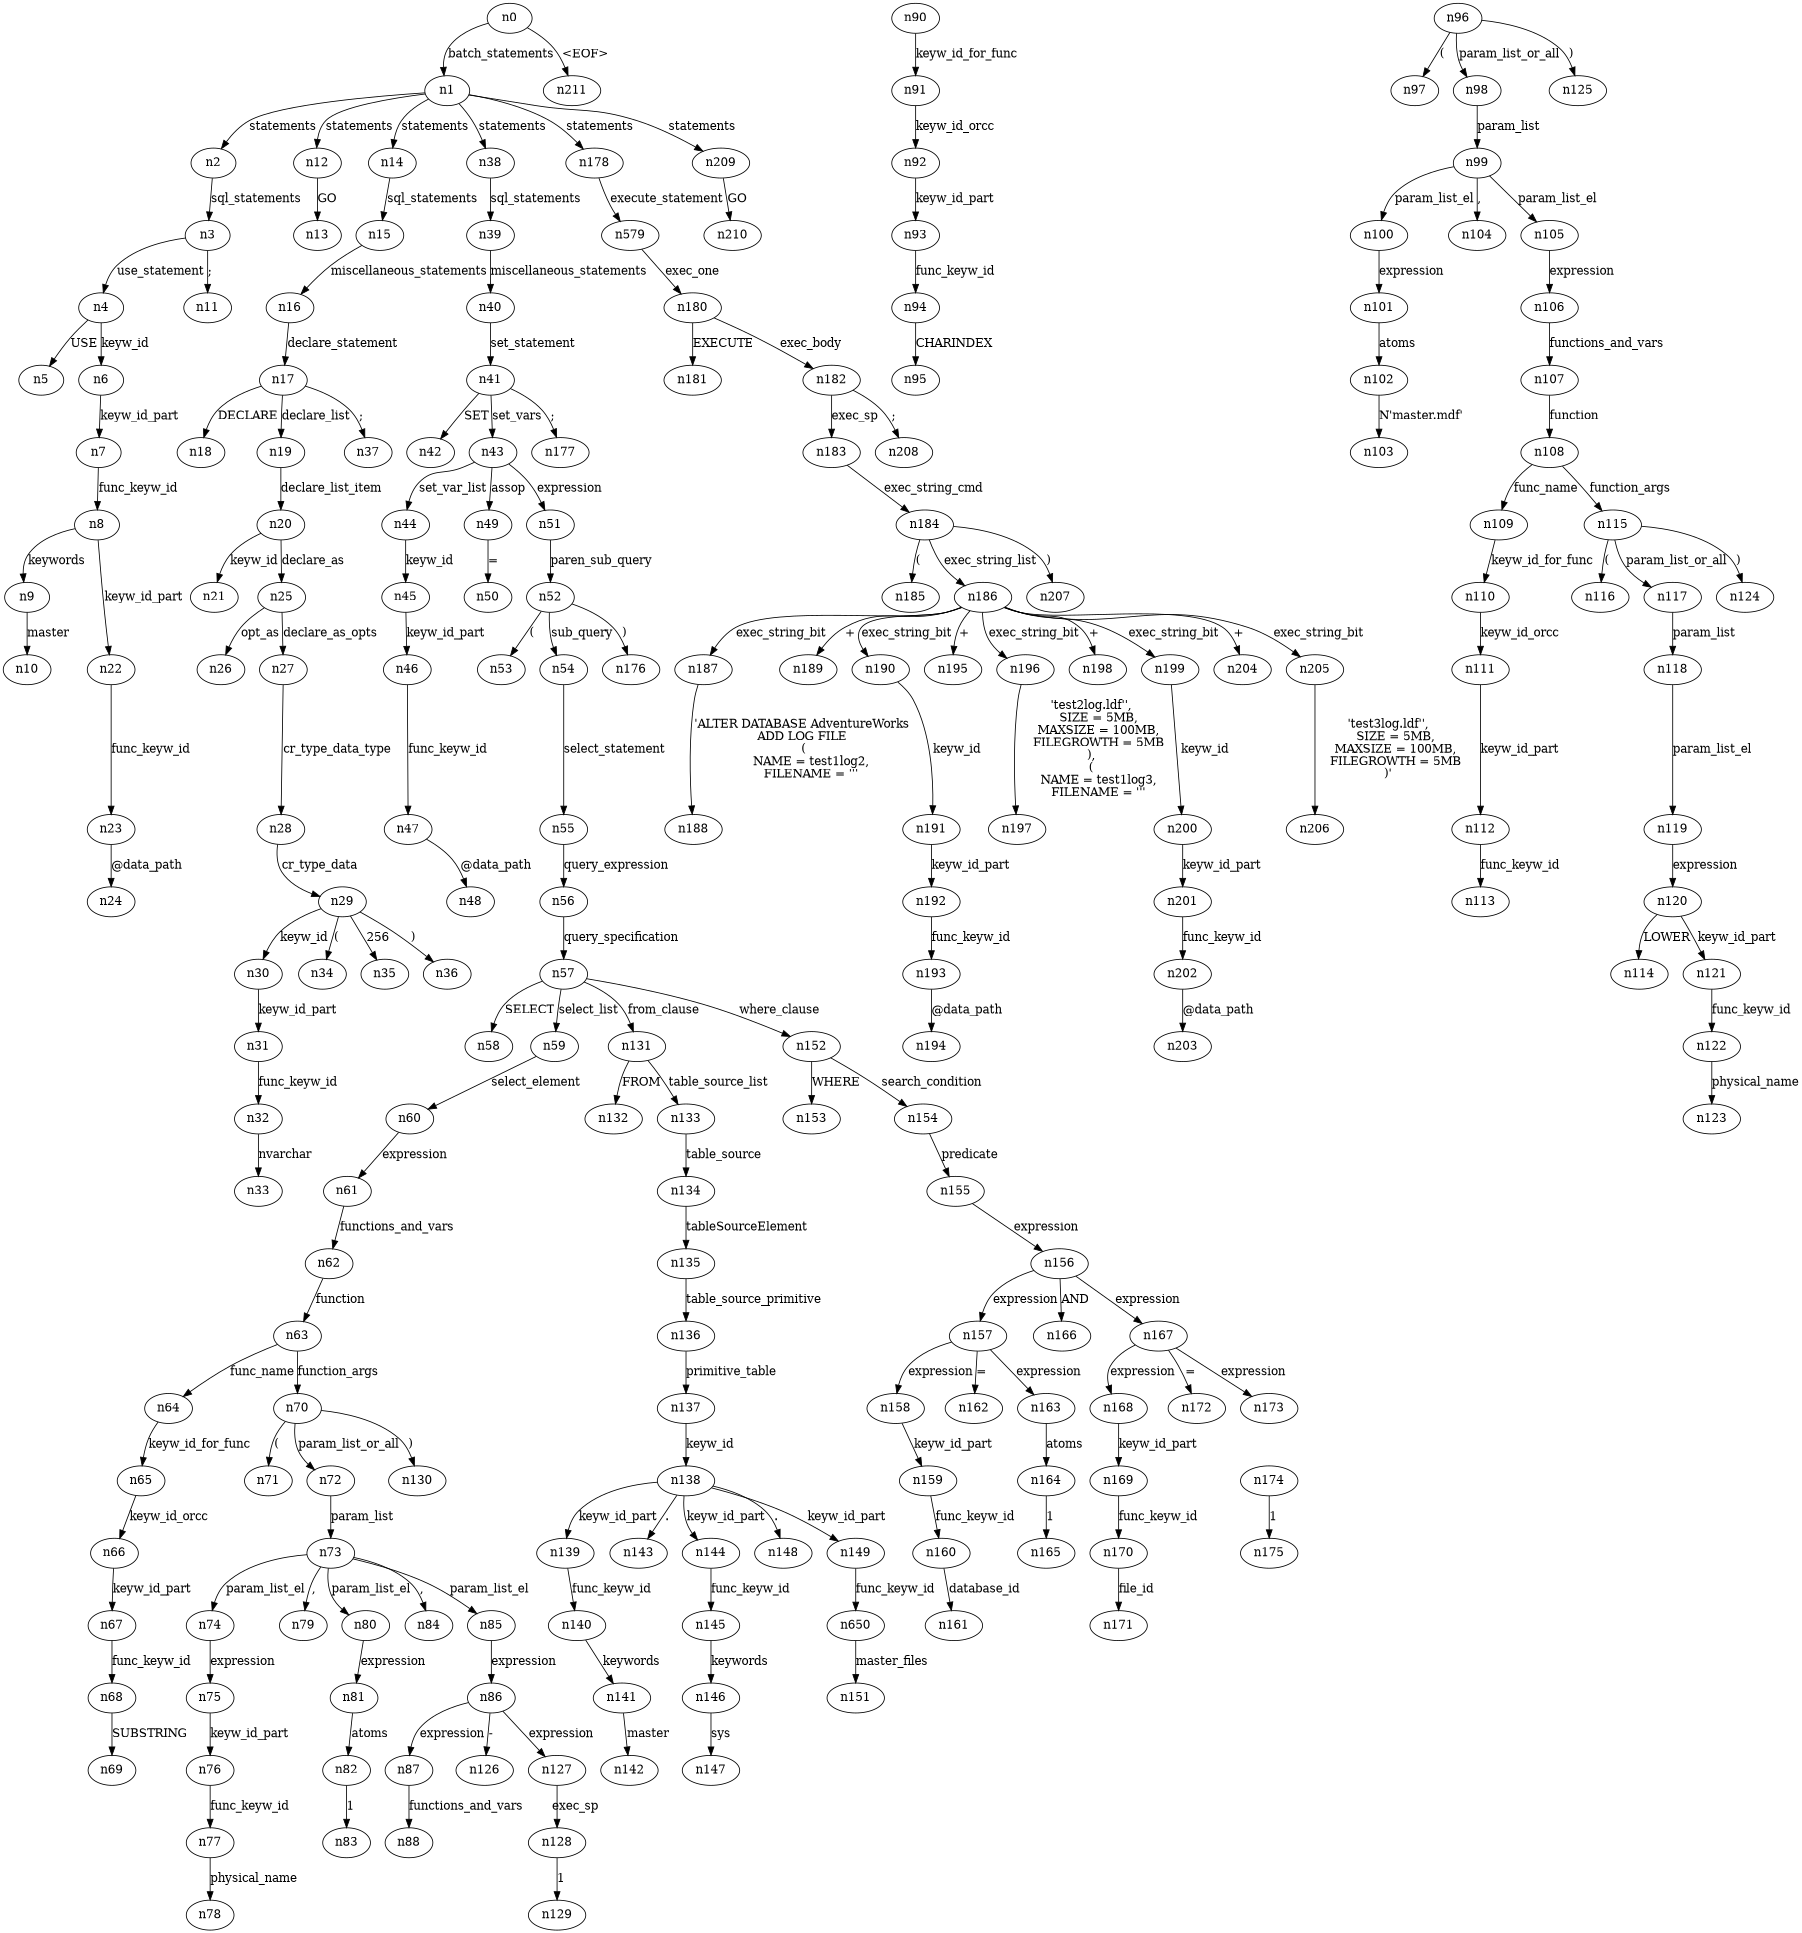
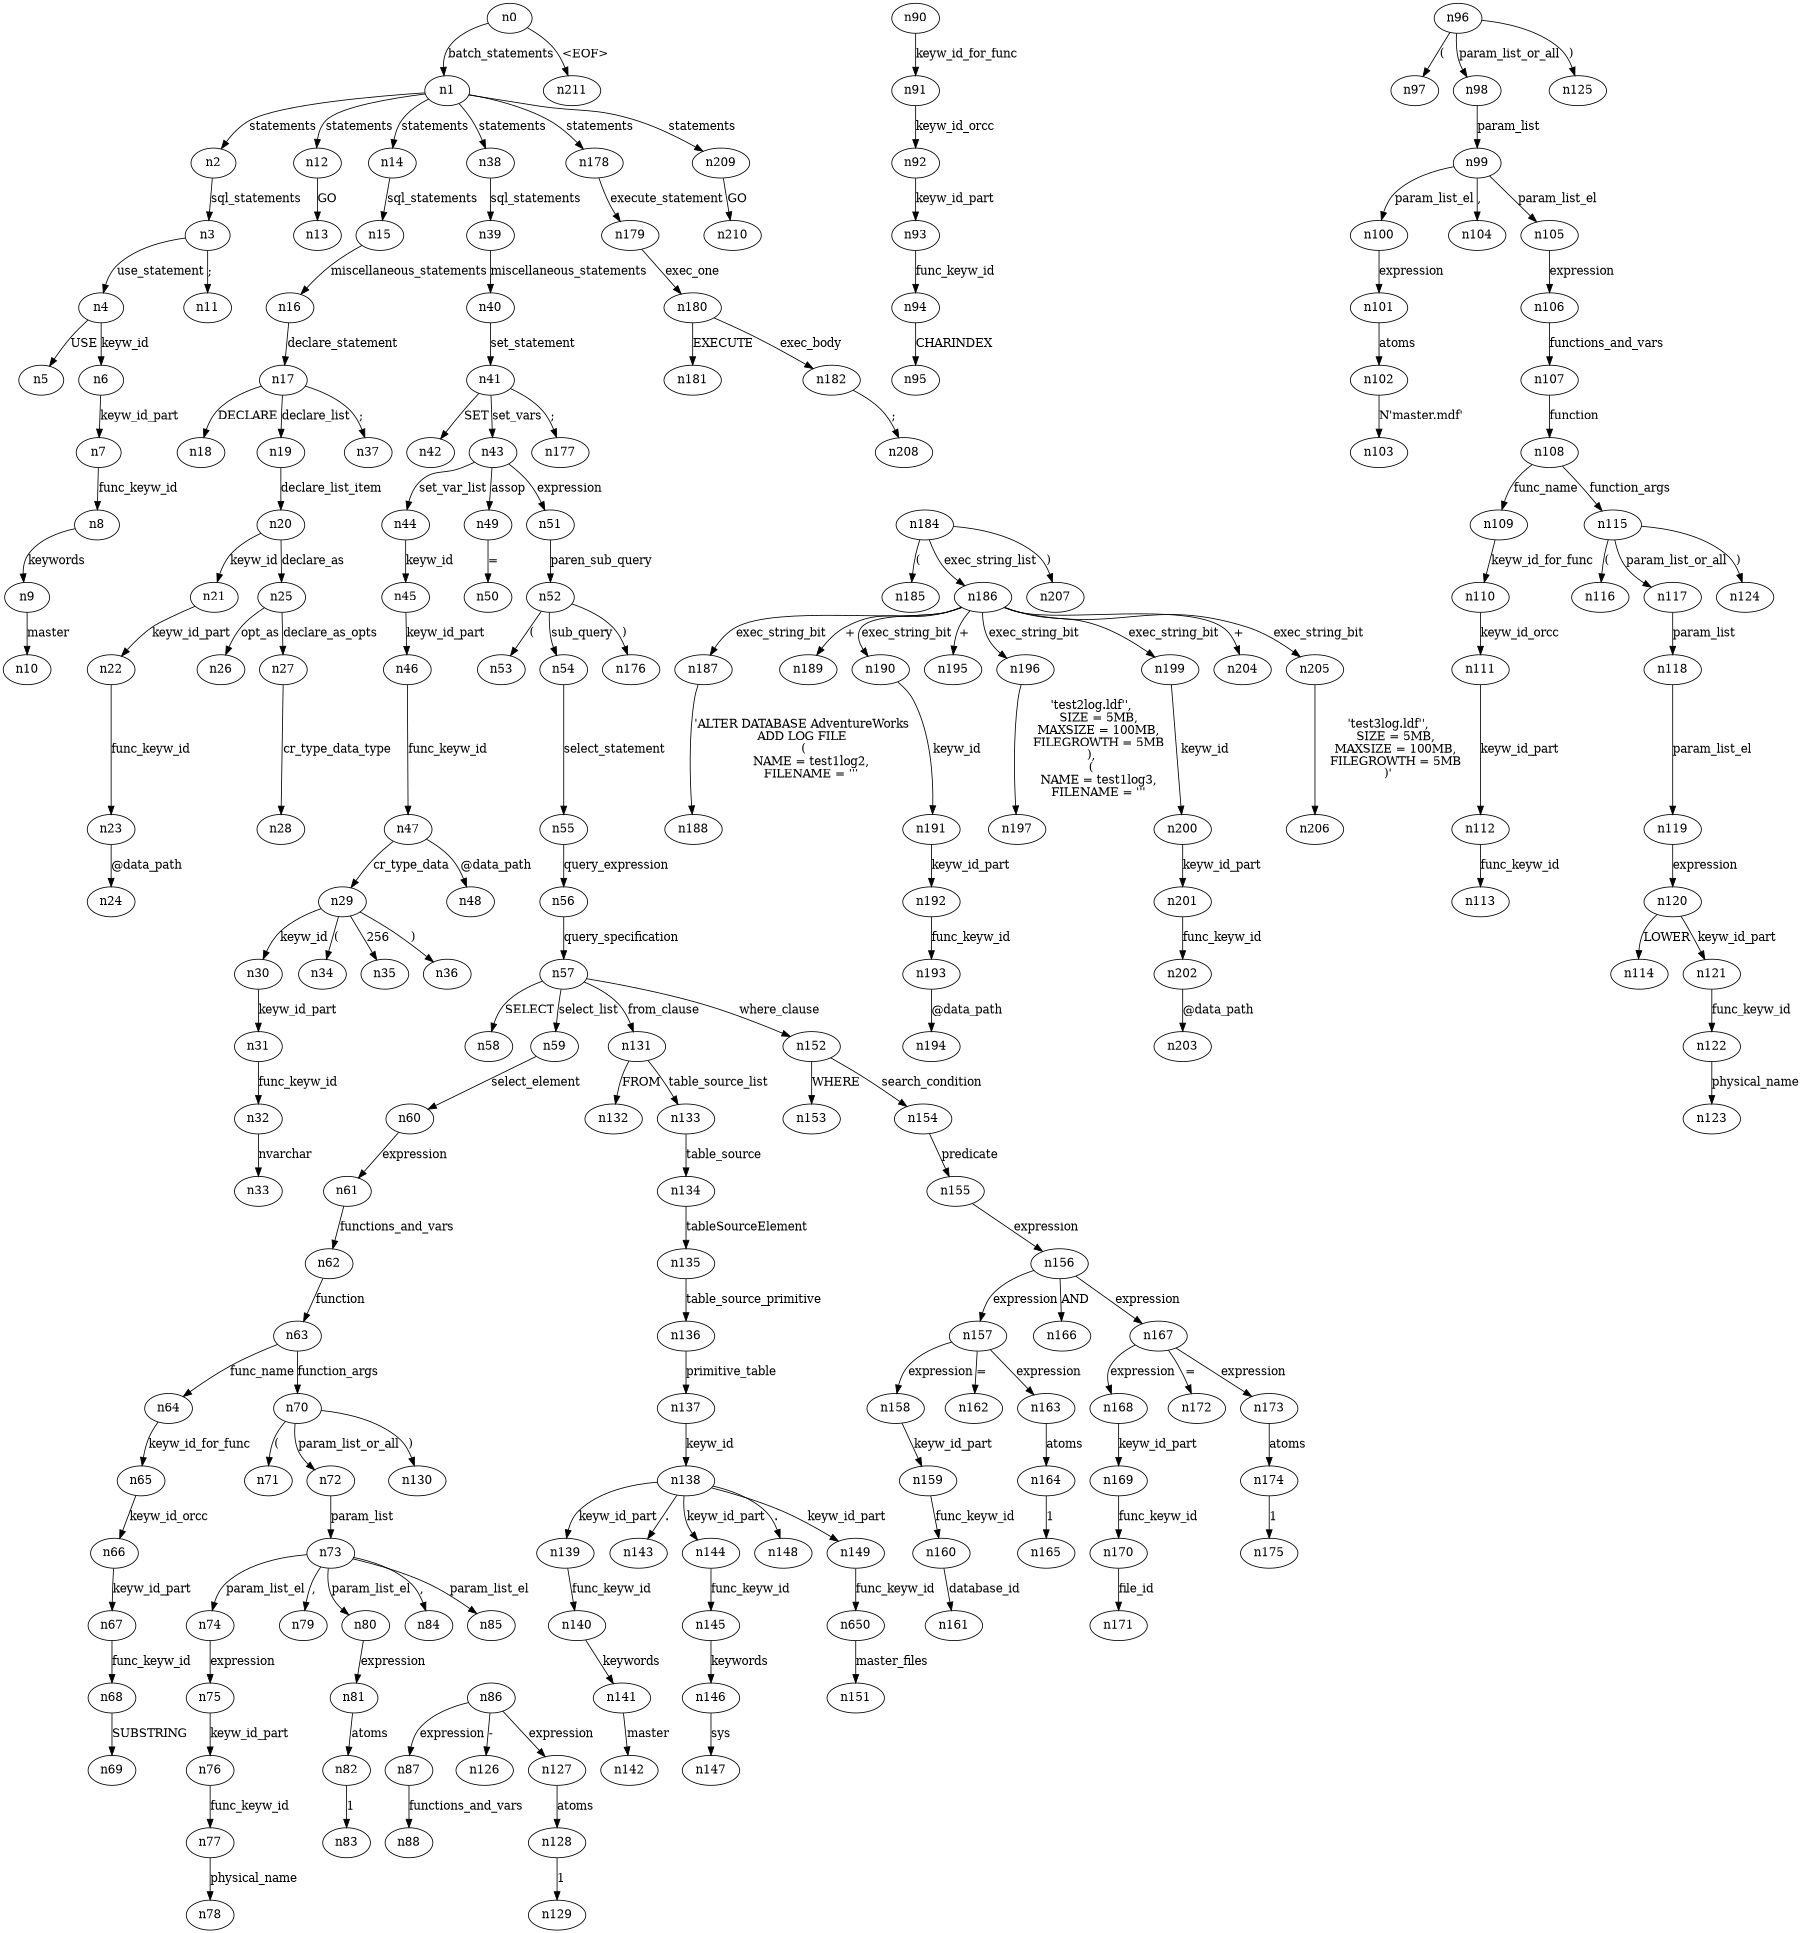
node "n579": label "n579" -> "n179"
node "n183": removed
edge "n8" -> "n22": now "n21" -> "n22"
node "n198": removed
edge "n28" -> "n29": now "n47" -> "n29"
edge "n173" -> "n174": added, label "atoms"
edge "n85" -> "n86": removed, label "expression"
edge "n127" -> "n128": label "exec_sp" -> "atoms"
